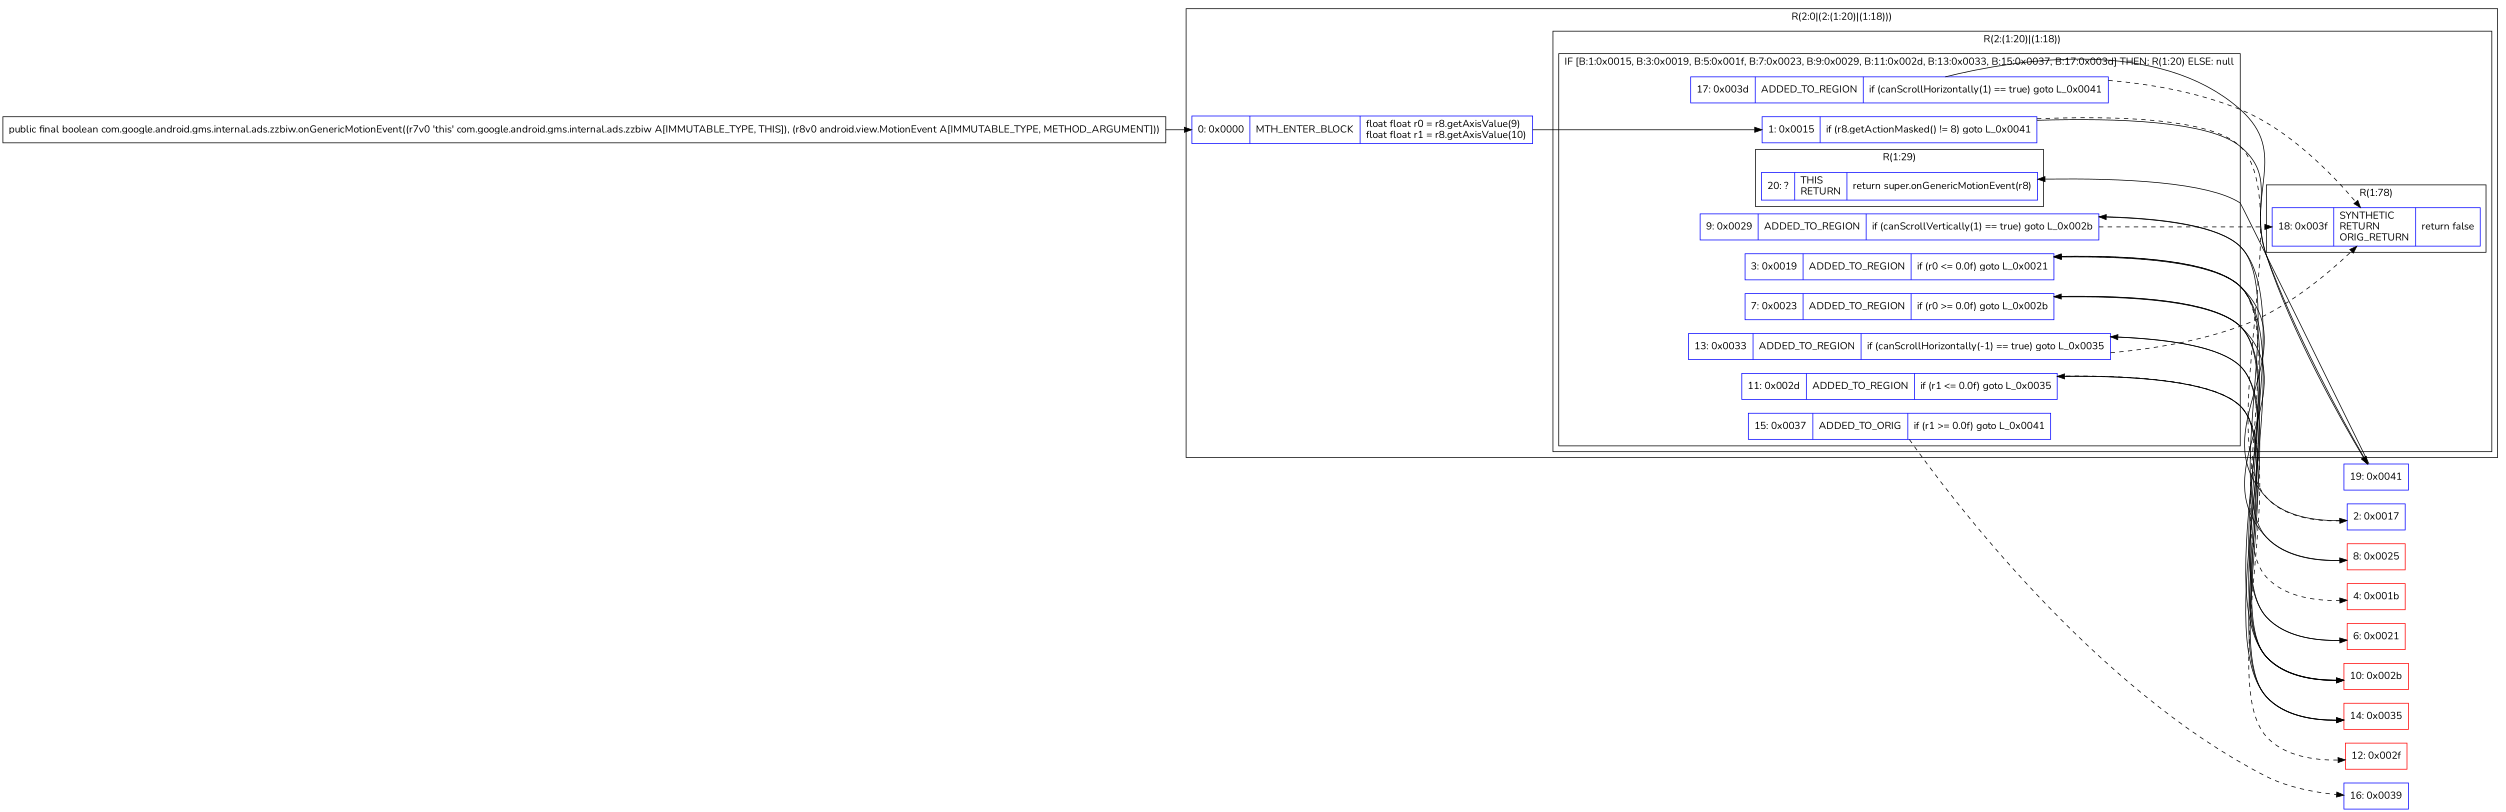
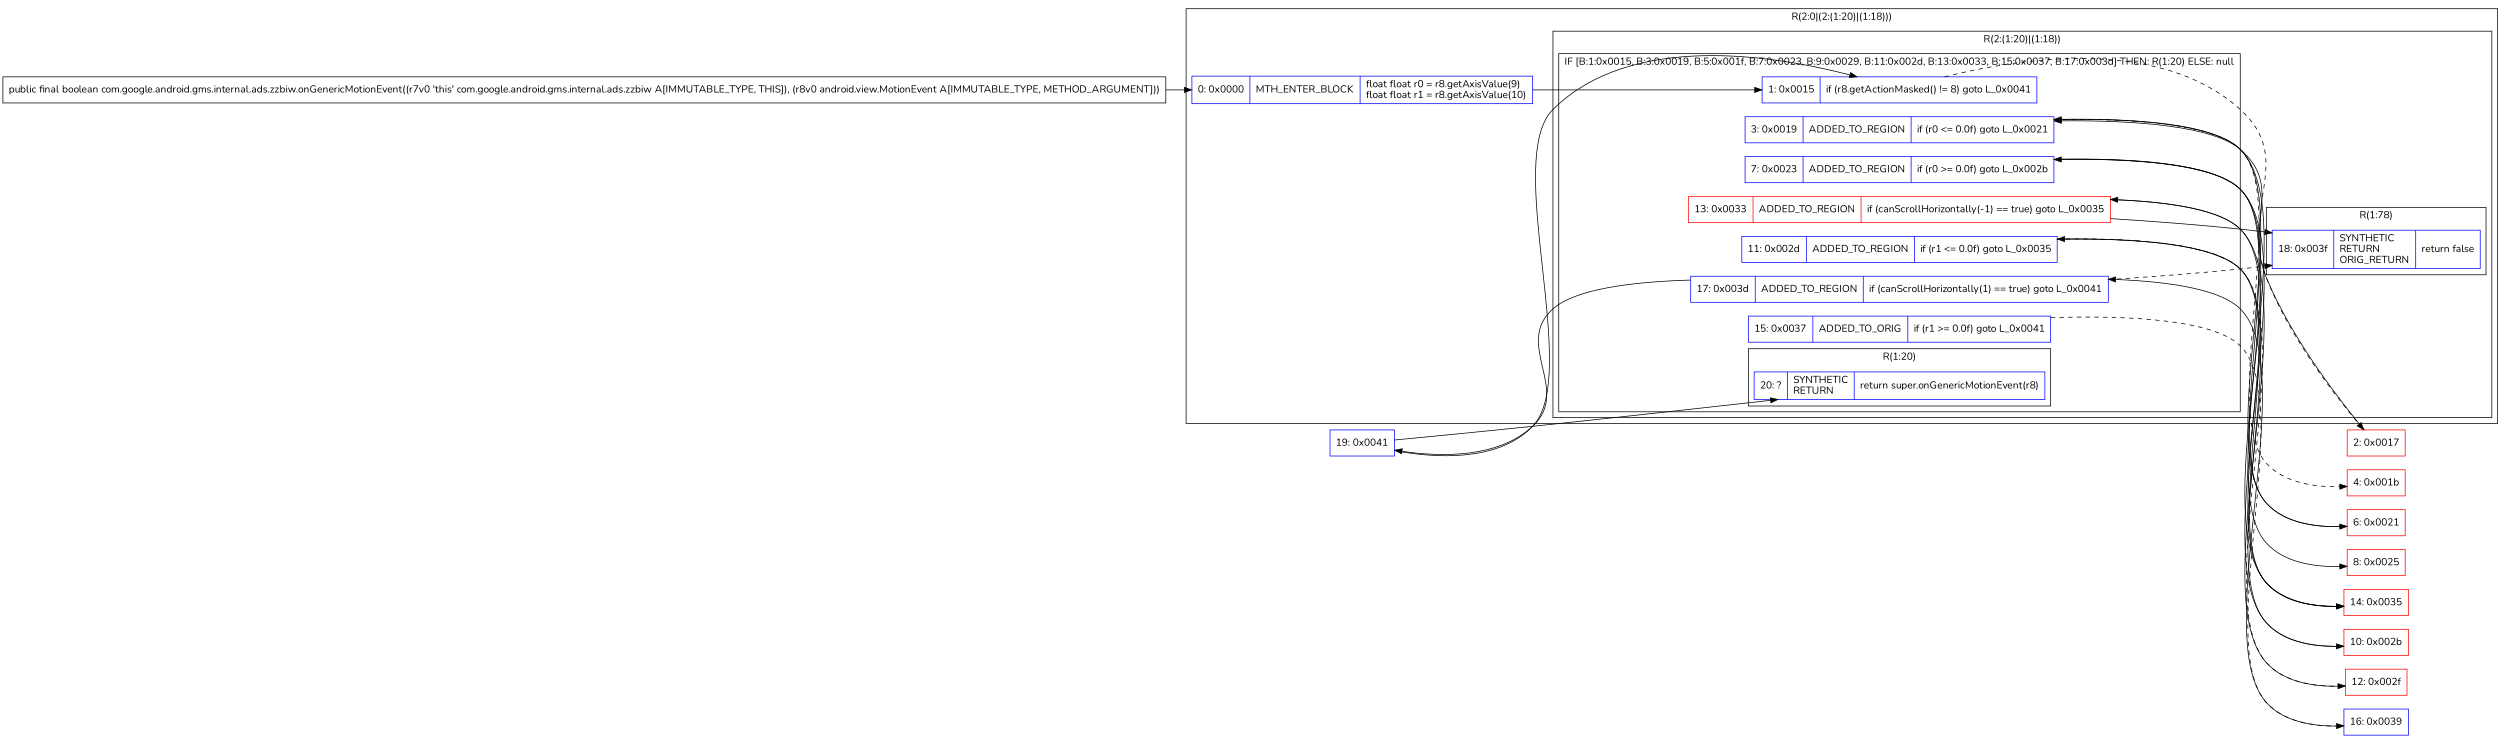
cluster "R(1:29)": label "R(1:29)" -> "R(1:20)"
edge "1: 0x0015" -> "19: 0x0041": reversed
node "20: ?": text "THIS" -> "SYNTHETIC"
node "9: 0x0029": removed
edge "13: 0x0033" -> "18: 0x003f": style dashed -> solid
node "13: 0x0033": color blue -> red
edge "16: 0x0039" -> "17: 0x003d": added
edge "10: 0x002b" -> "13: 0x0033": now "12: 0x002f" -> "13: 0x0033"
node "2: 0x0017": color blue -> red
